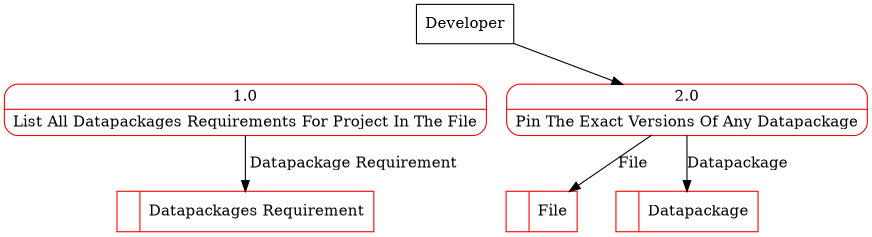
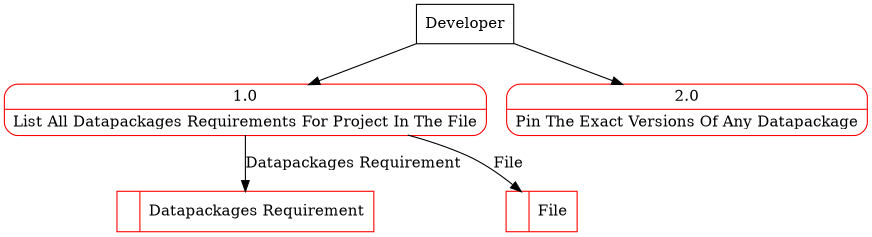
edge "Developer" -> "1.0": added
edge "2.0" -> "File": now "1.0" -> "File"
edge "1.0" -> "Datapackages Requirement": label "Datapackage Requirement" -> "Datapackages Requirement"
node "Datapackage": removed
